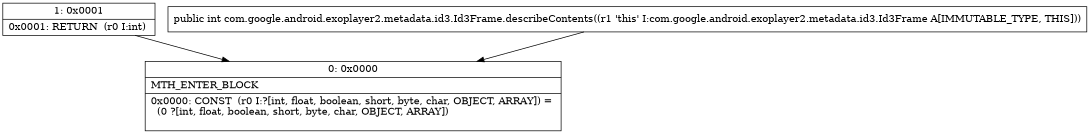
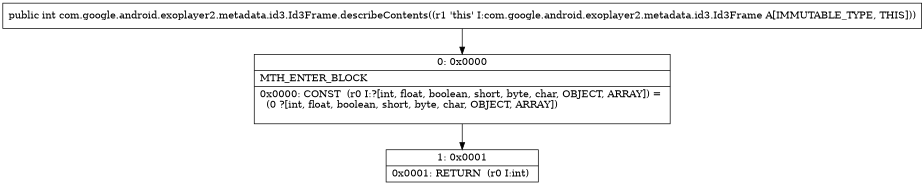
edge "1: 0x0001" -> "0: 0x0000": reversed
